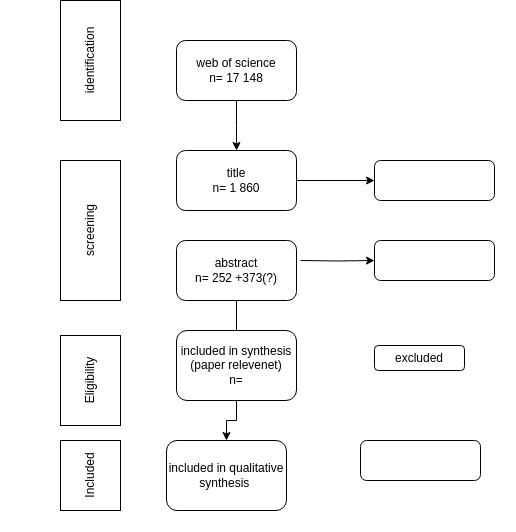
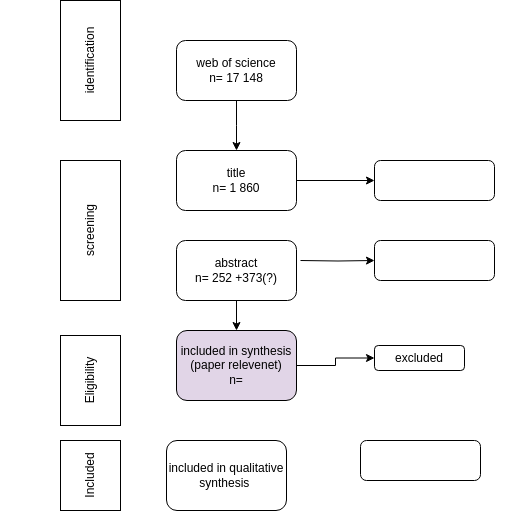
edge "abstract n= 252 +373(?)" -- "included in synthesis (paper relevenet) n=": arrowhead none -> classic
node "included in synthesis (paper relevenet) n=": fillcolor #ffffff -> #e1d5e7
edge "included in synthesis (paper relevenet) n=" -> "included in qualitative synthesis": now "included in synthesis (paper relevenet) n=" -> "excluded"
